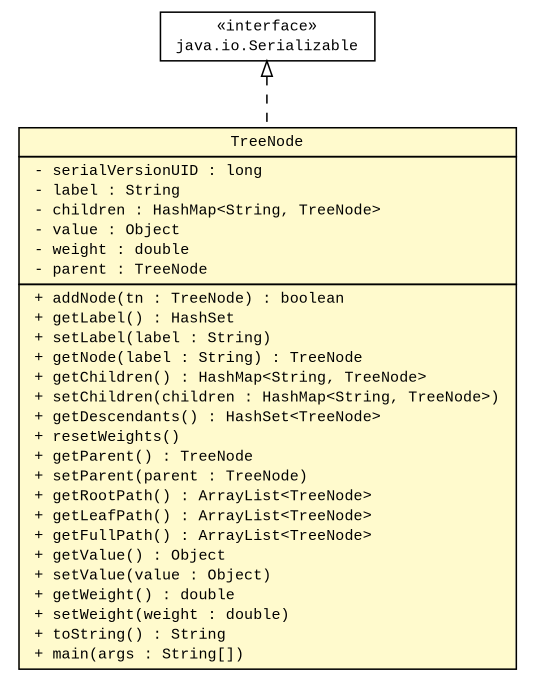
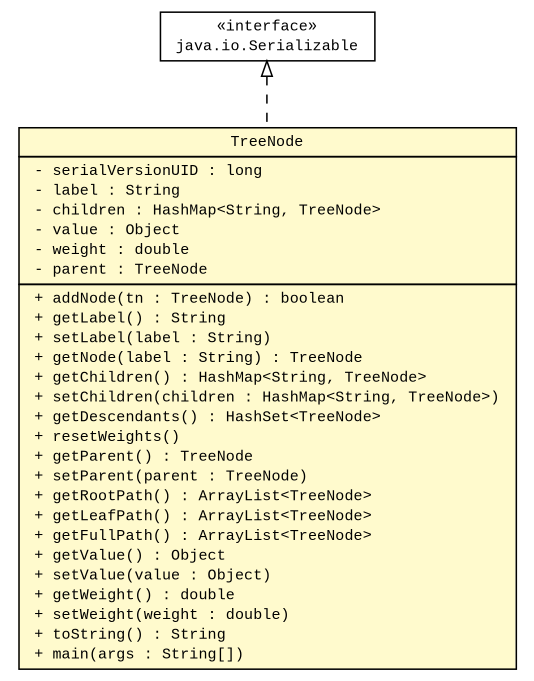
node "TreeNode": text "+ getLabel() : HashSet" -> "+ getLabel() : String"
